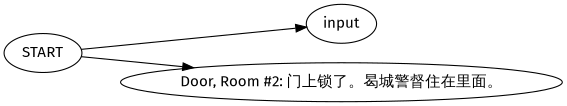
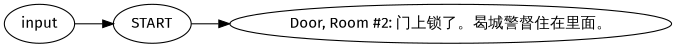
edge "START" -> "input": reversed
